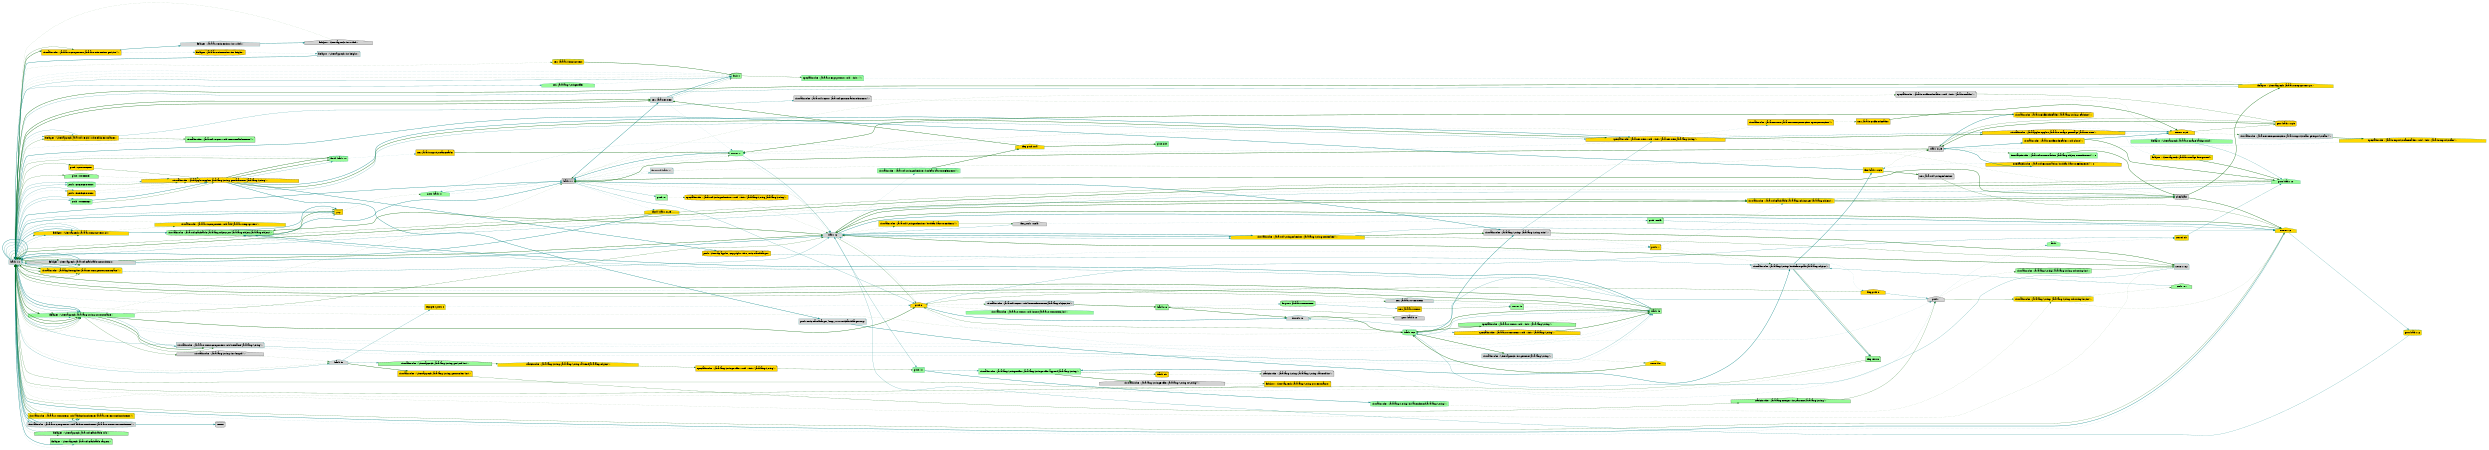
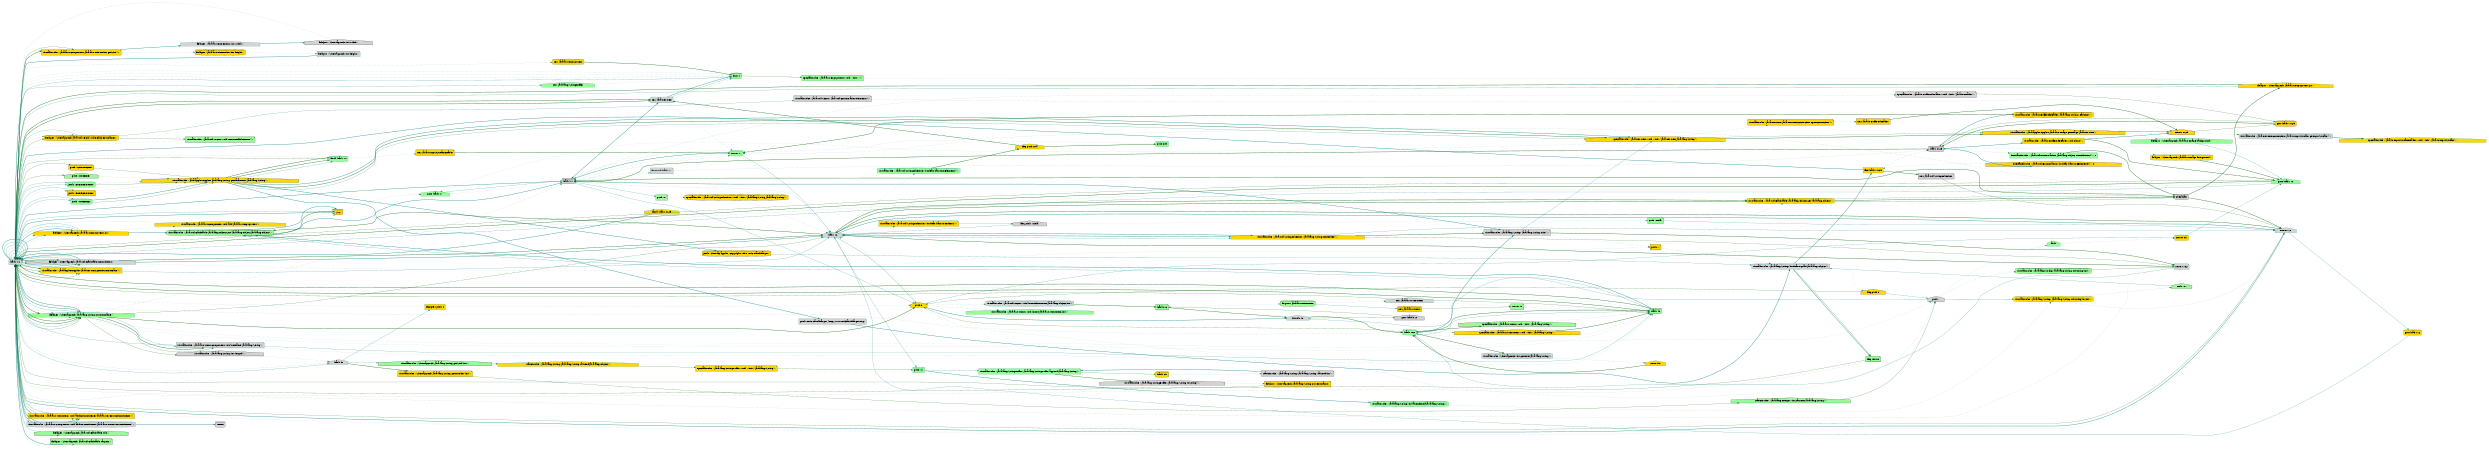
node "store.r r2": fillcolor gold -> lightgrey
